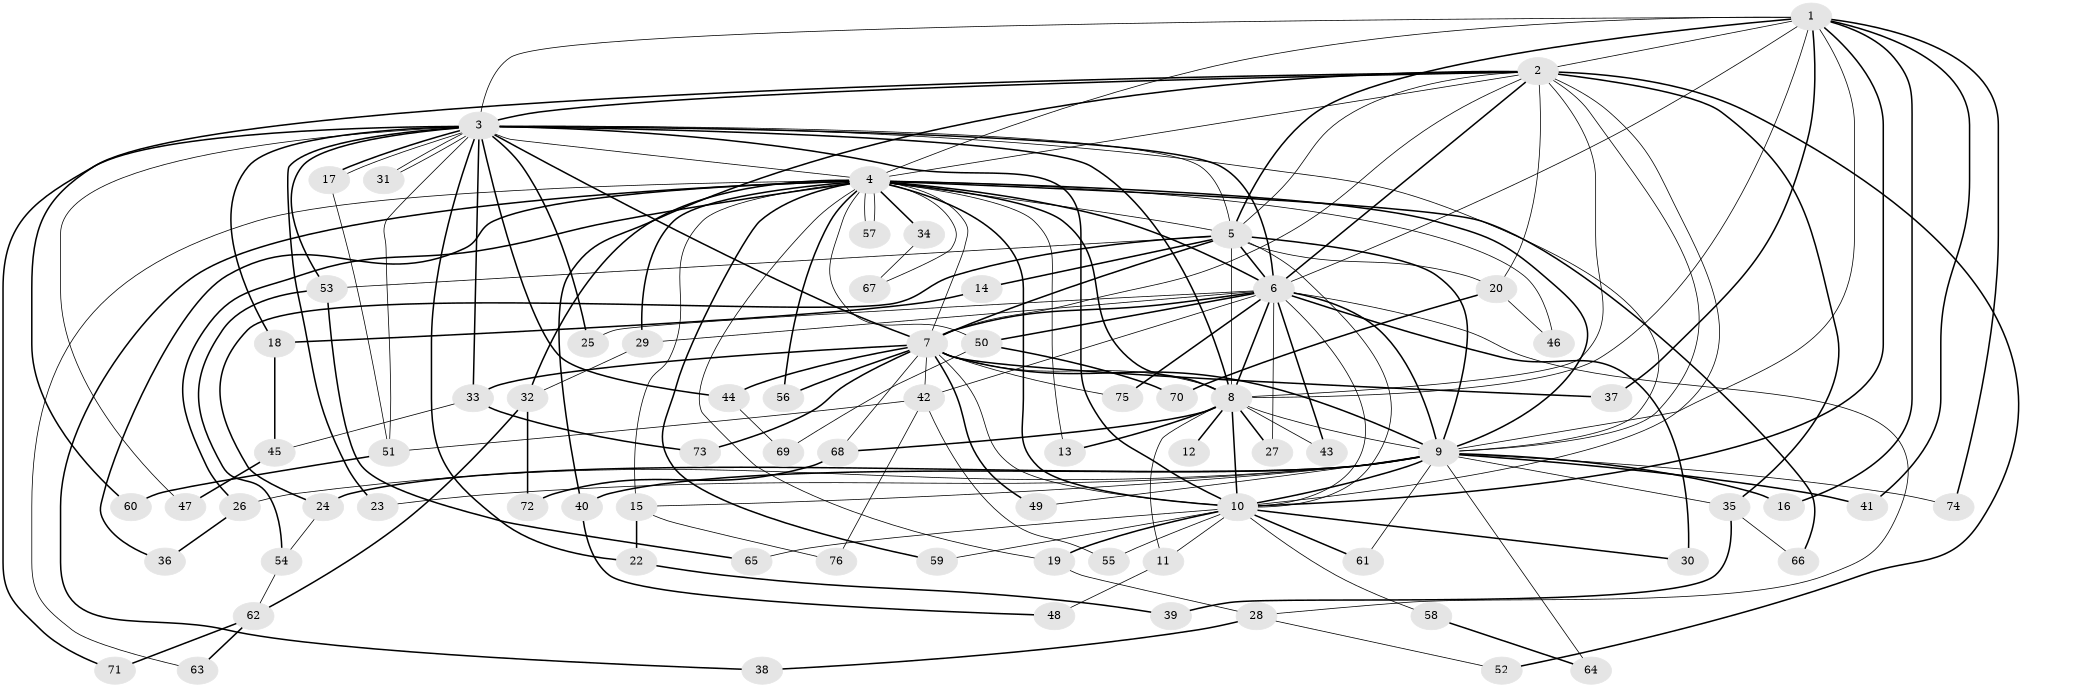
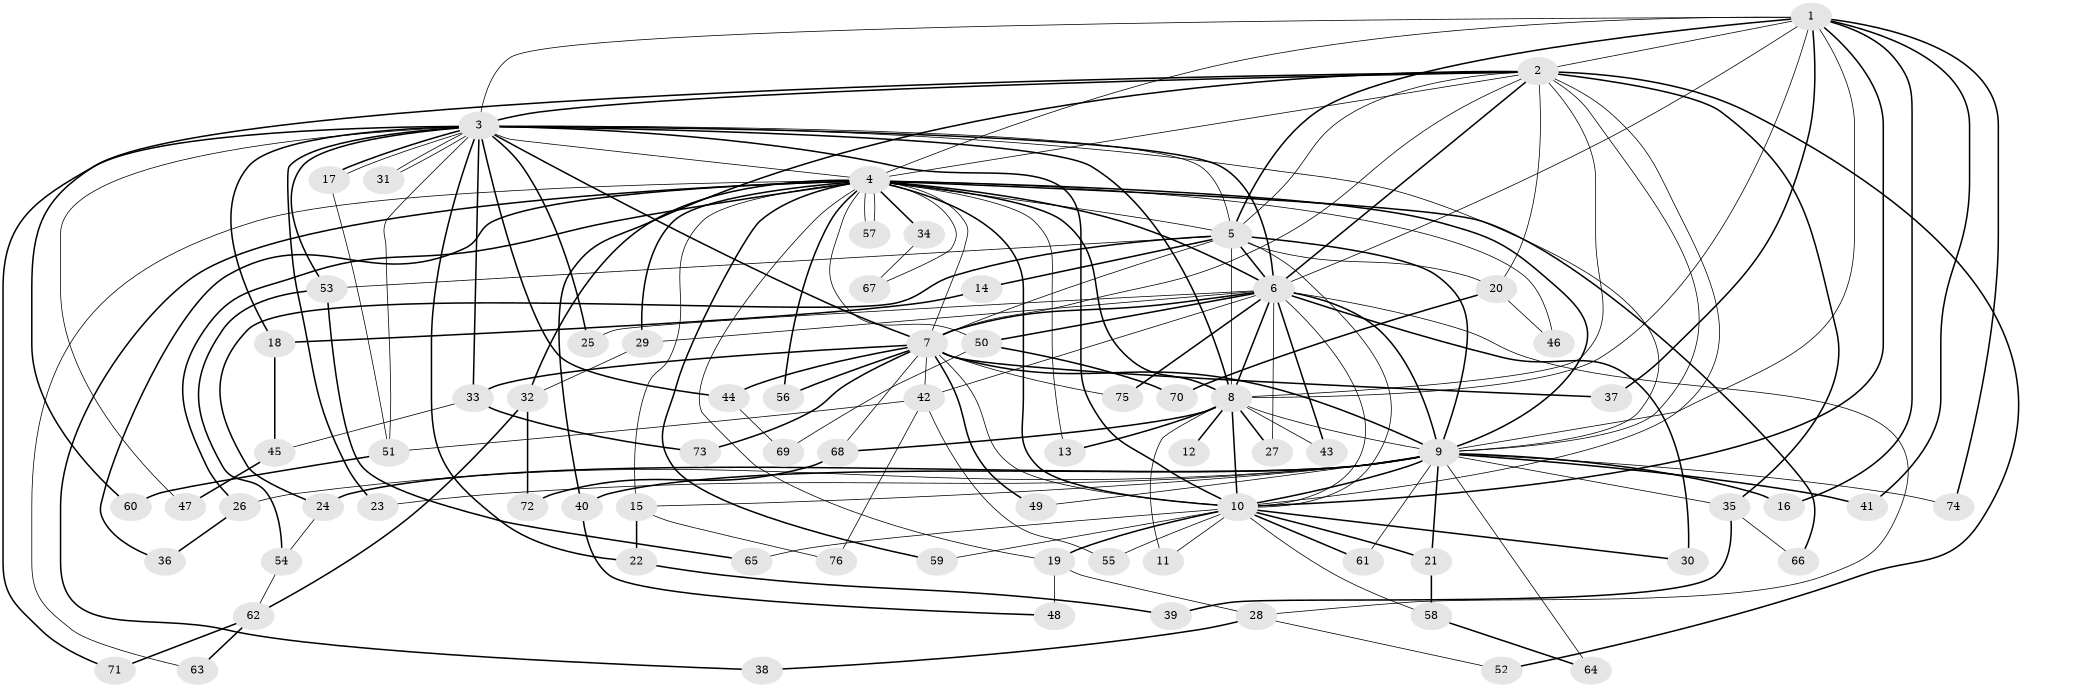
edge "5" -- "7": style bold -> solid
edge "7" -- "8": removed
node "21": added
edge "11" -- "48": now "19" -- "48"
